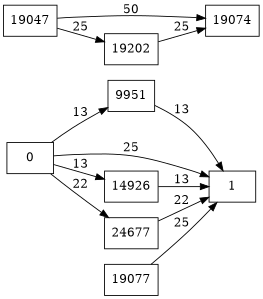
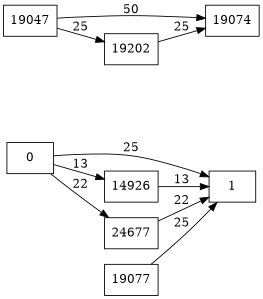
node "9951": removed
